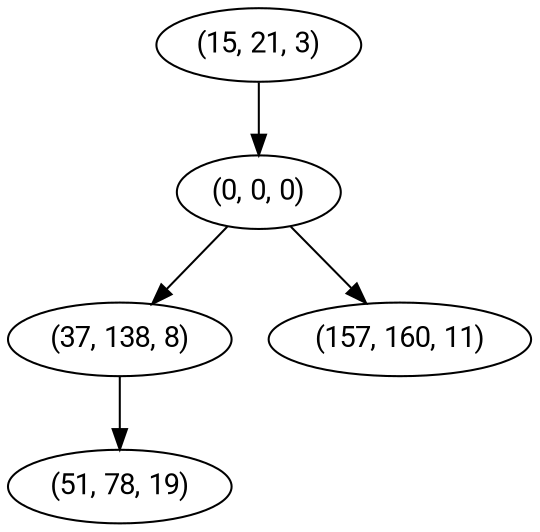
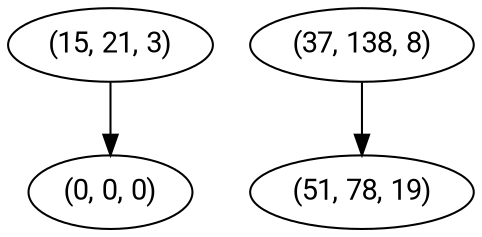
edge "(0, 0, 0)" -> "(37, 138, 8)": removed
node "(157, 160, 11)": removed
